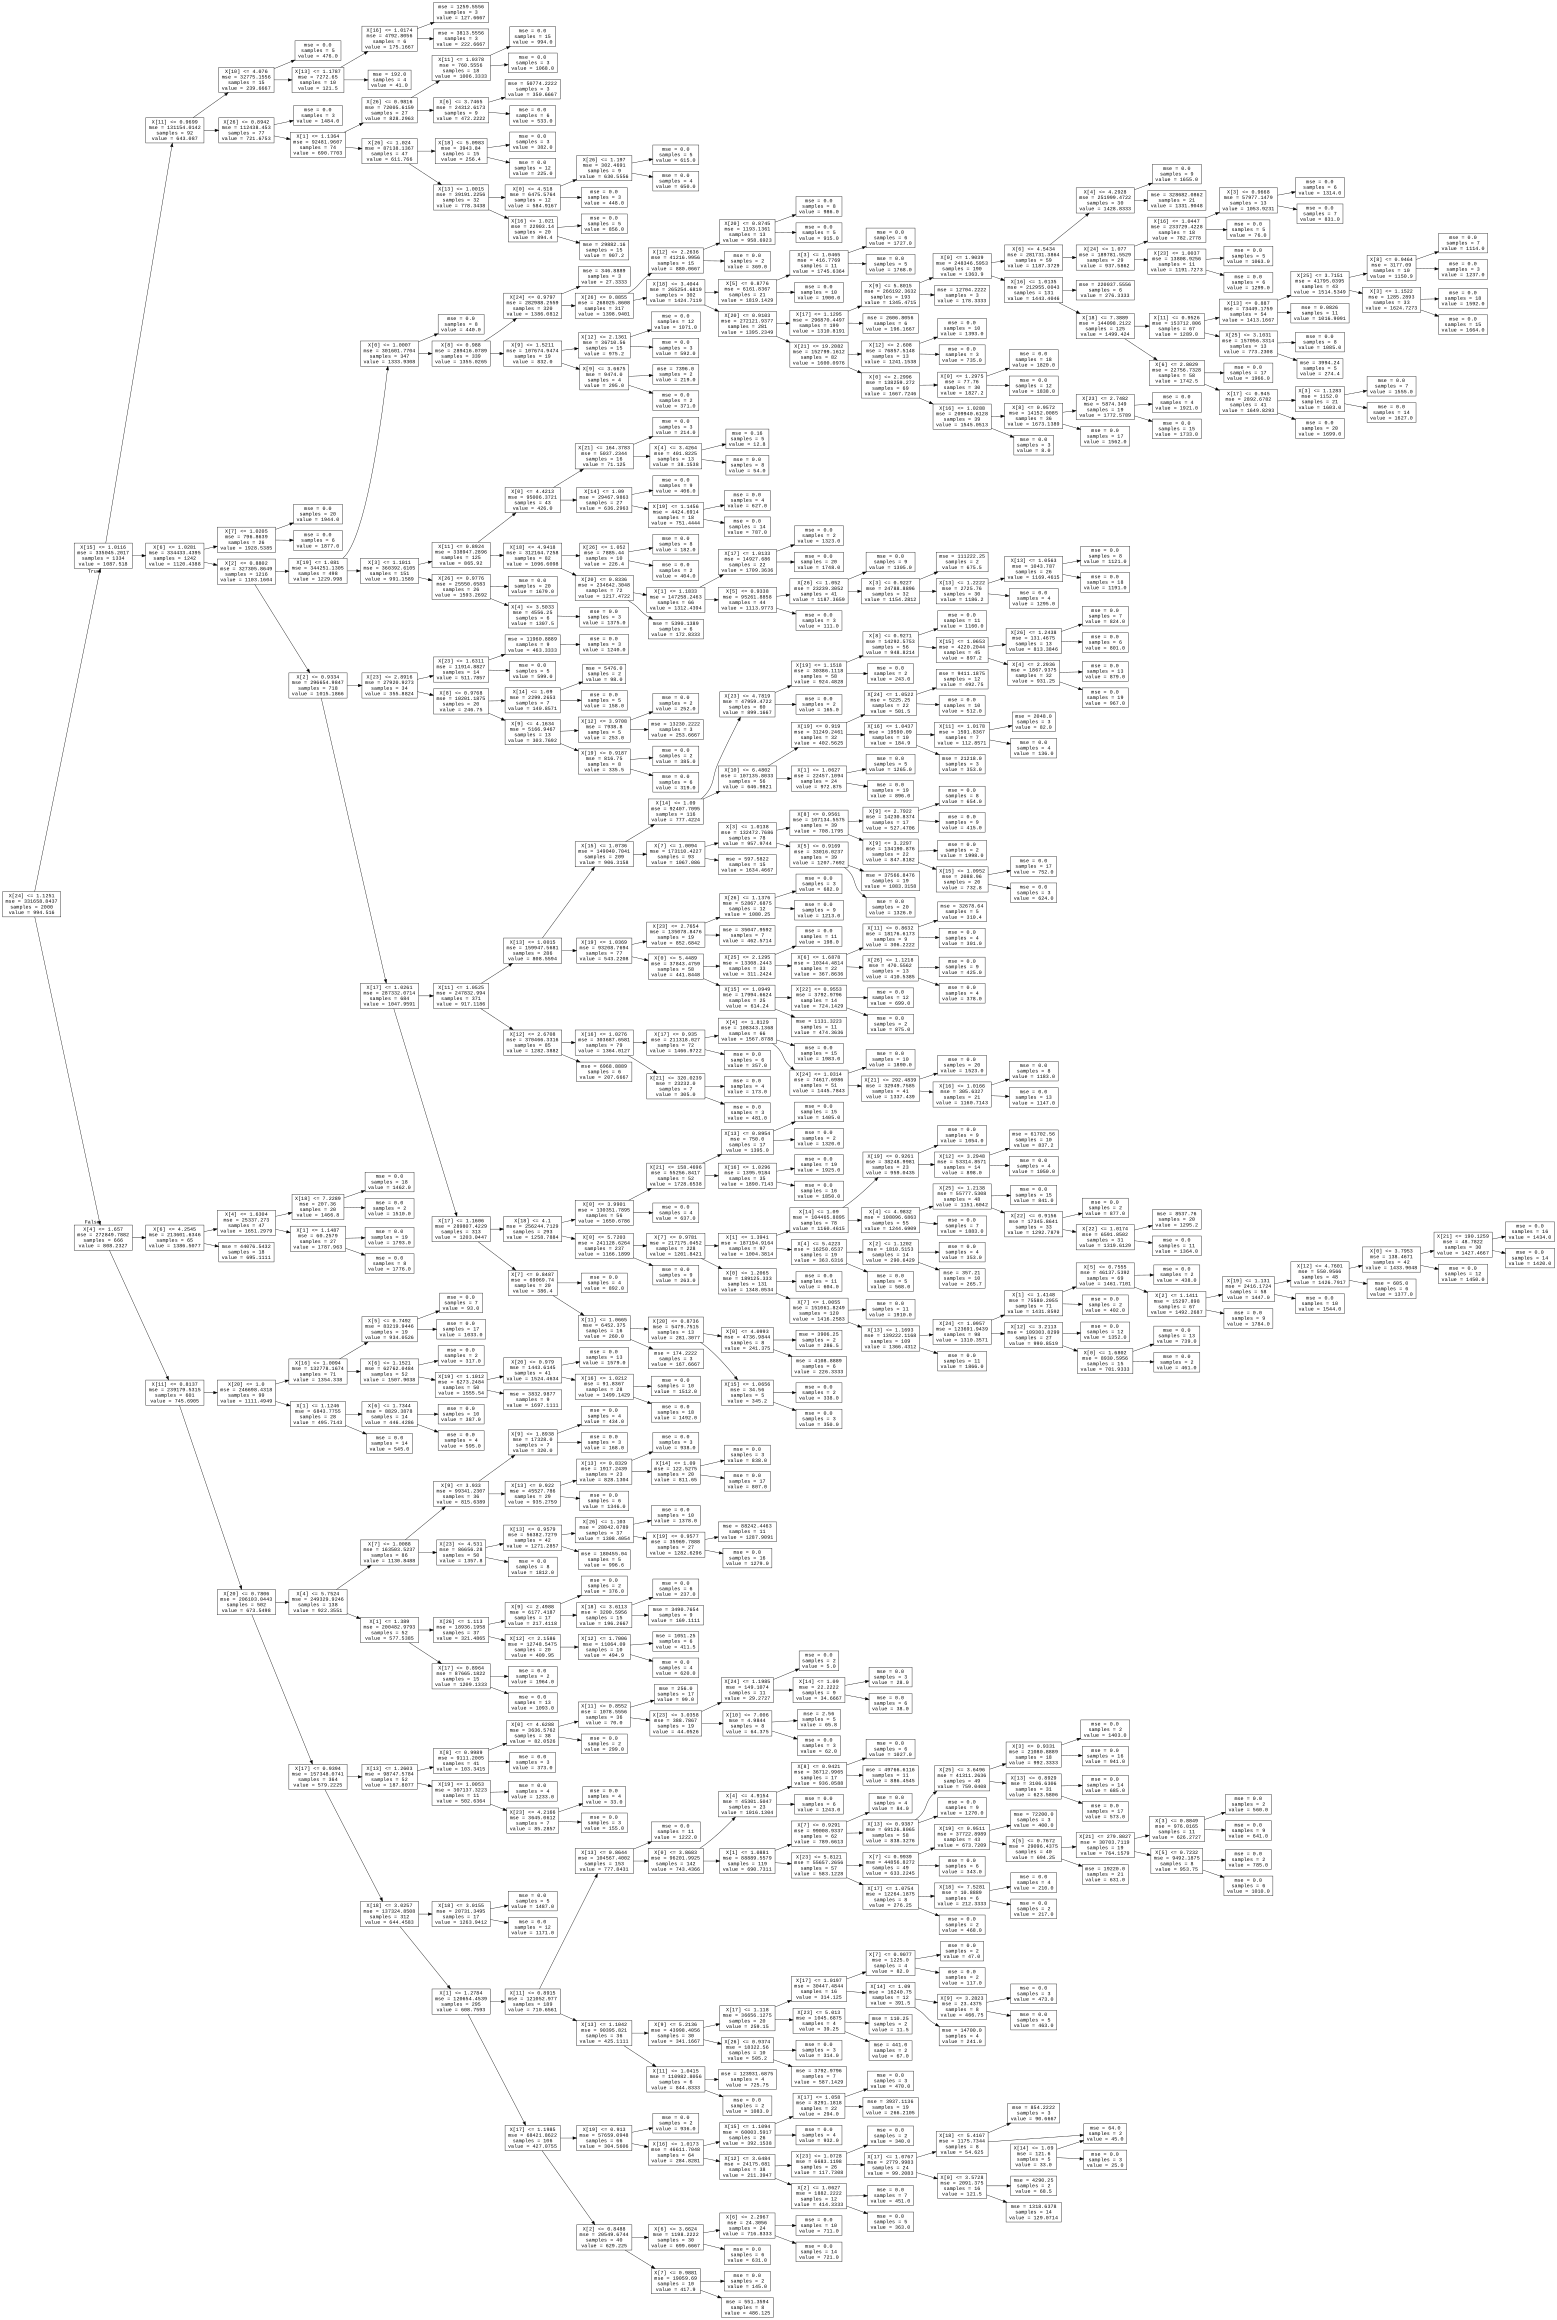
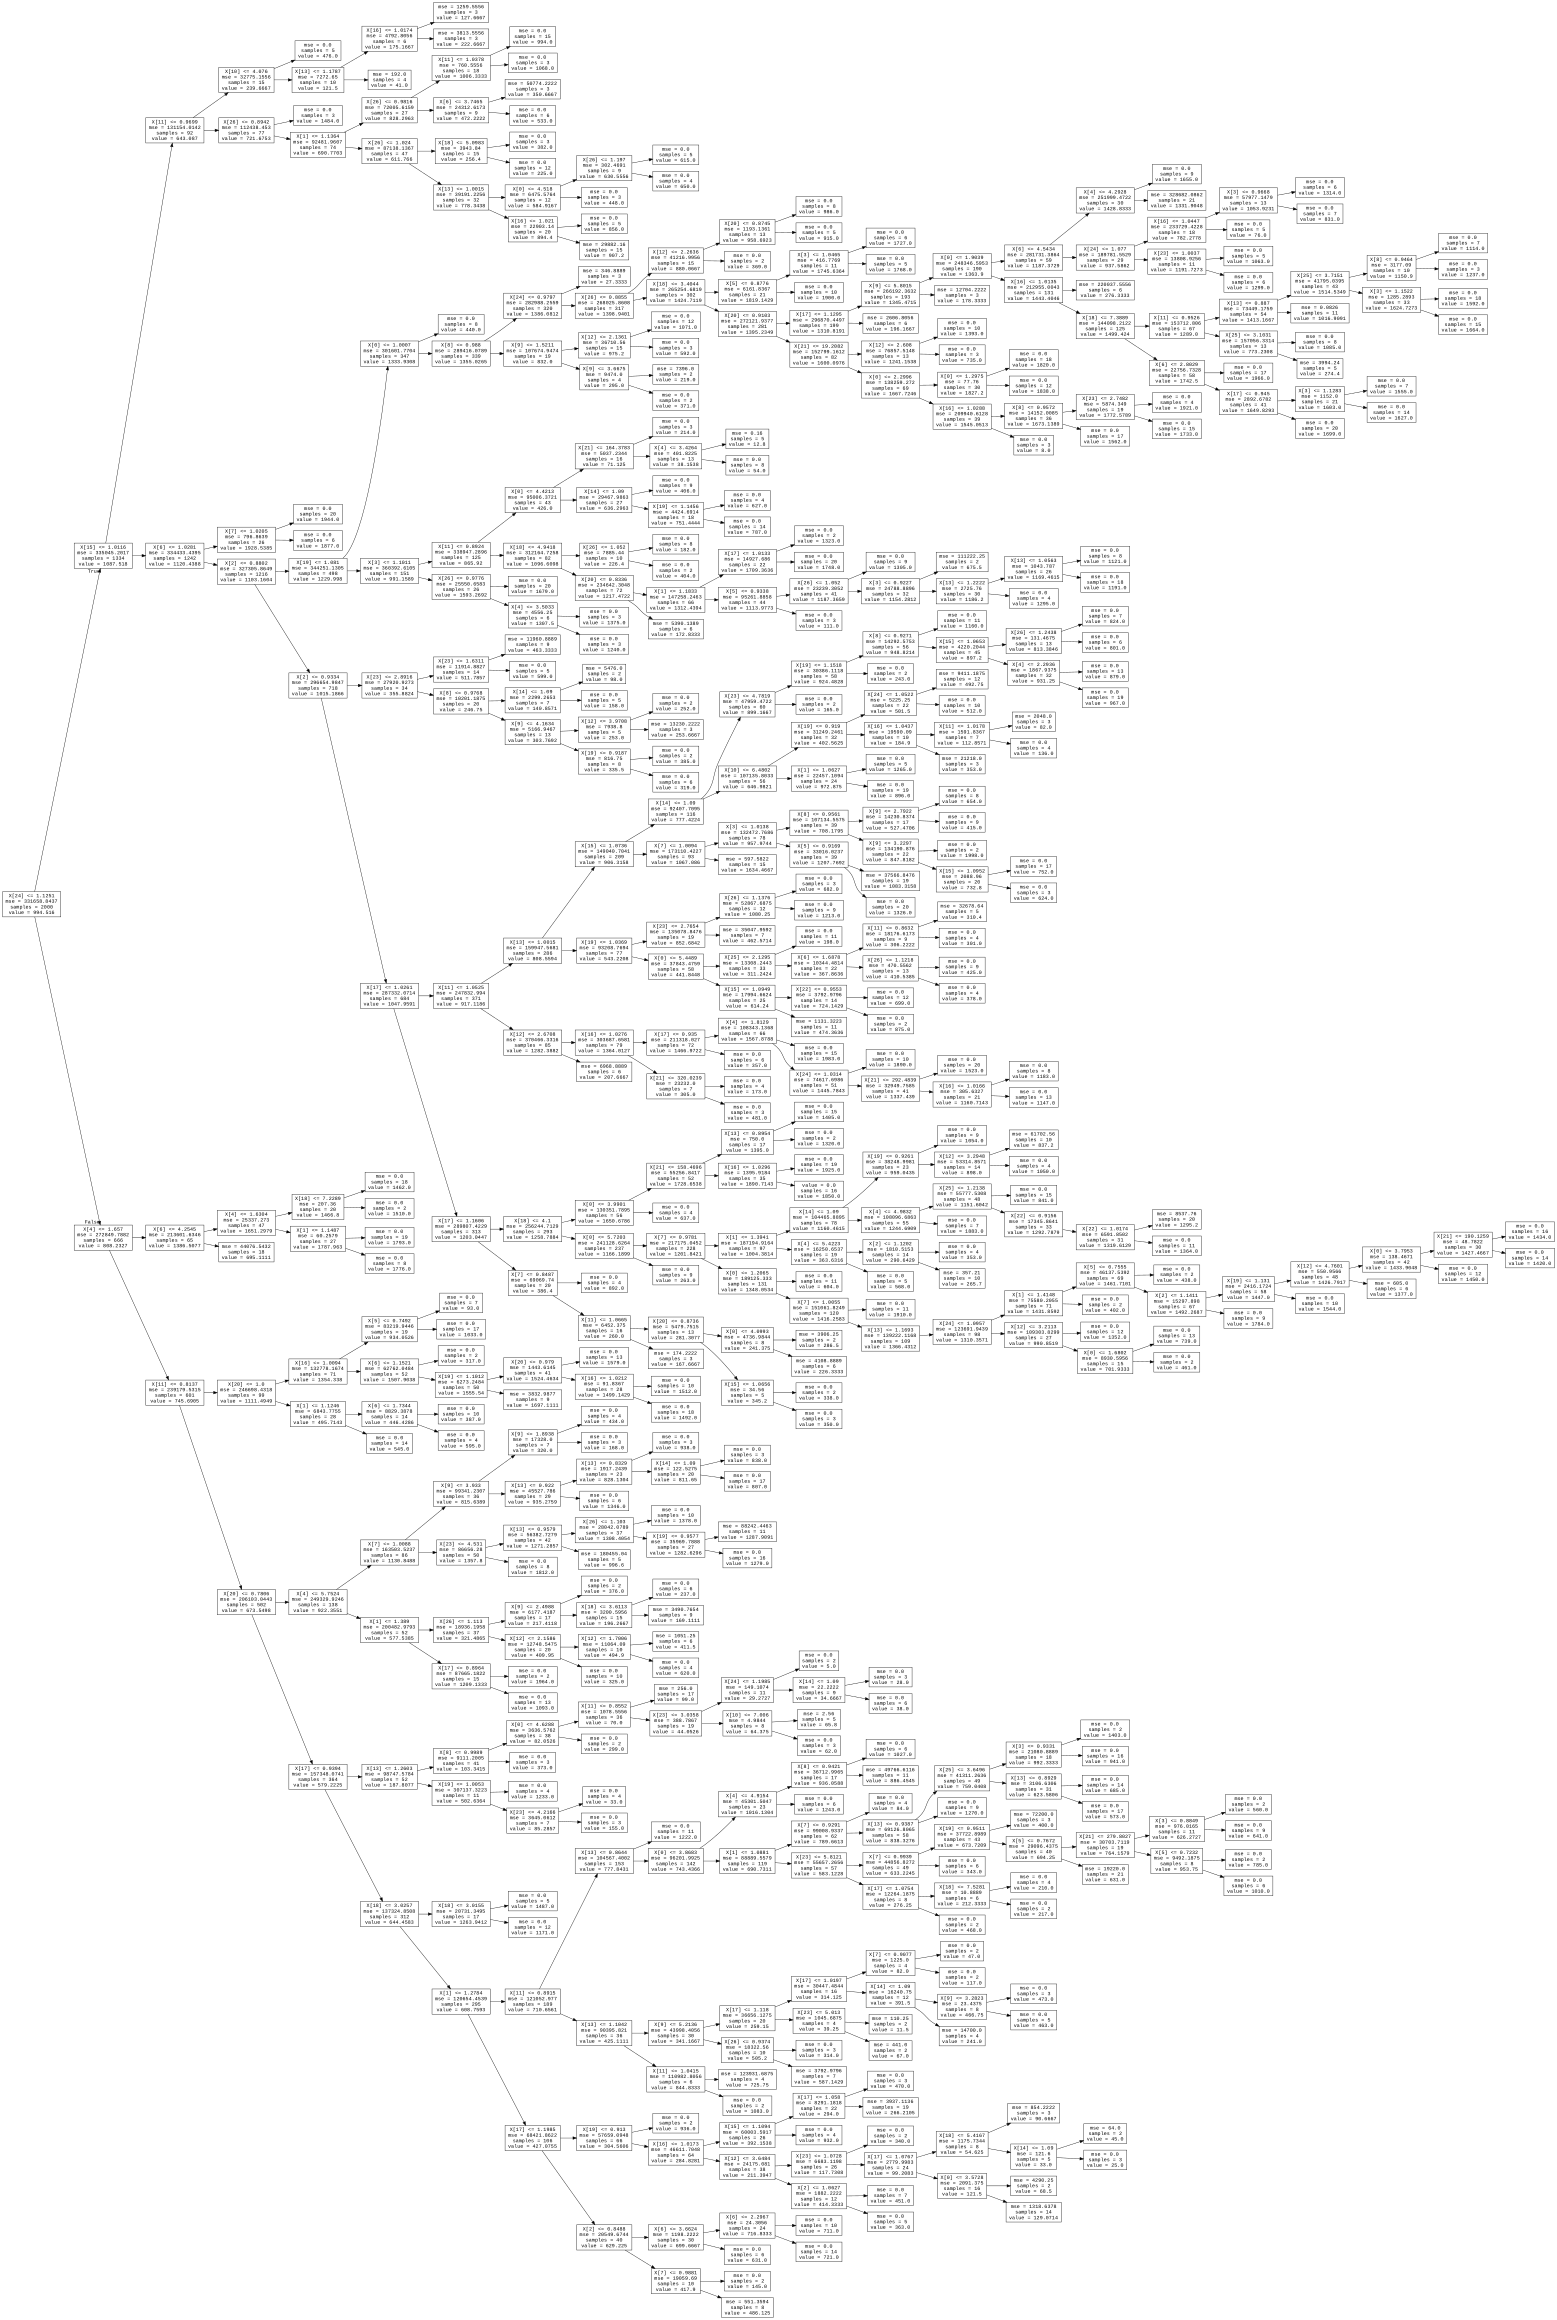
edge "mse = 11960.8889 samples = 9 value = 463.3333" -> "mse = 0.0 samples = 3 value = 1240.0": now "X[4] <= 3.5033 mse = 4556.25 samples = 6 value = 1307.5" -> "mse = 0.0 samples = 3 value = 1240.0"
node "mse = 0.0 samples = 16 value = 1850.0": label "mse = 0.0 samples = 16 value = 1850.0" -> "value = 0.0 samples = 16 value = 1850.0"
node "mse = 0.0 samples = 2 value = 877.0": removed
node "mse = 0.0 samples = 11 value = 1866.0": removed
node "mse = 0.0 samples = 10 value = 325.0": added
edge "X[18] <= 5.4167 mse = 1175.7344 samples = 8 value = 54.625" -> "mse = 64.0 samples = 2 value = 45.0": now "X[18] <= 5.4167 mse = 1175.7344 samples = 8 value = 54.625" -> "X[14] <= 1.09 mse = 121.6 samples = 5 value = 33.0"
